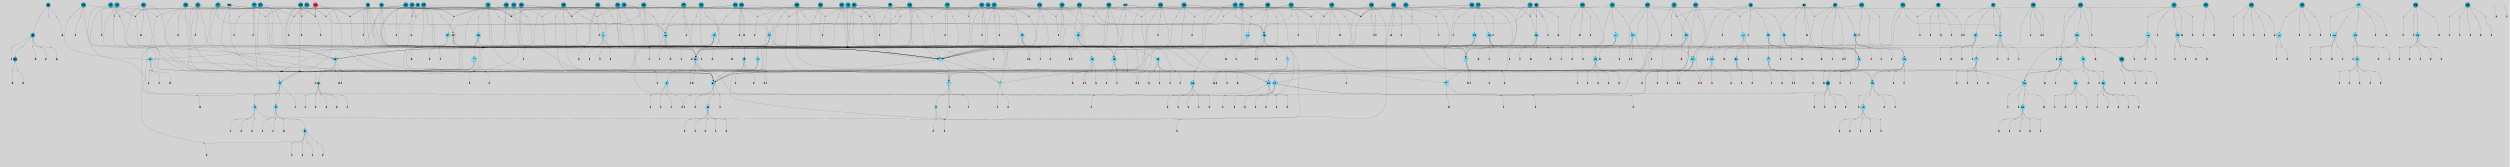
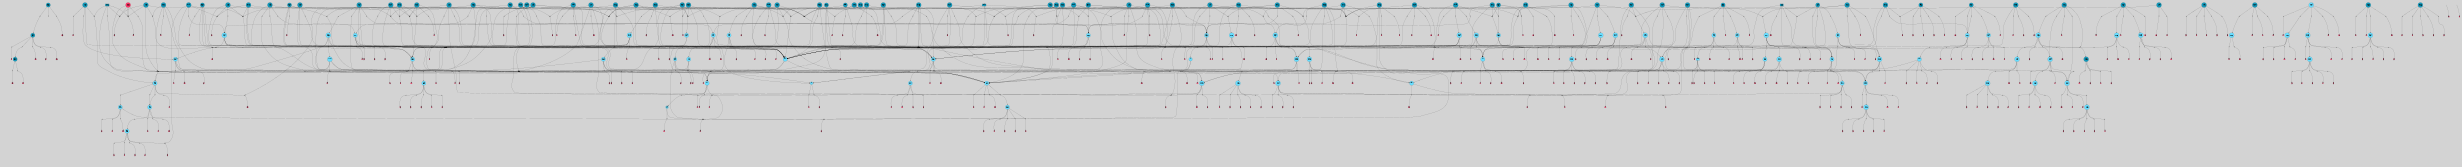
node "T1281": removed
node "T1134": fillcolor #cccccc -> #66ddff
node "T794": shape circle -> box
node "T625": shape box -> circle
node "T718": fillcolor #1199bb -> #66ddff
